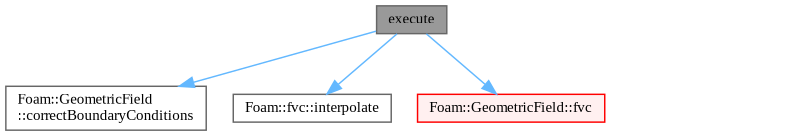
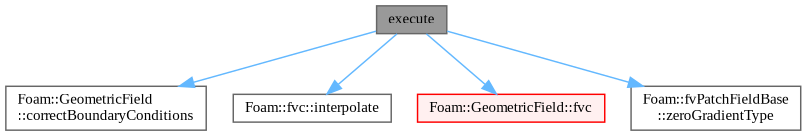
node "Foam::fvPatchFieldBase ::zeroGradientType": added
